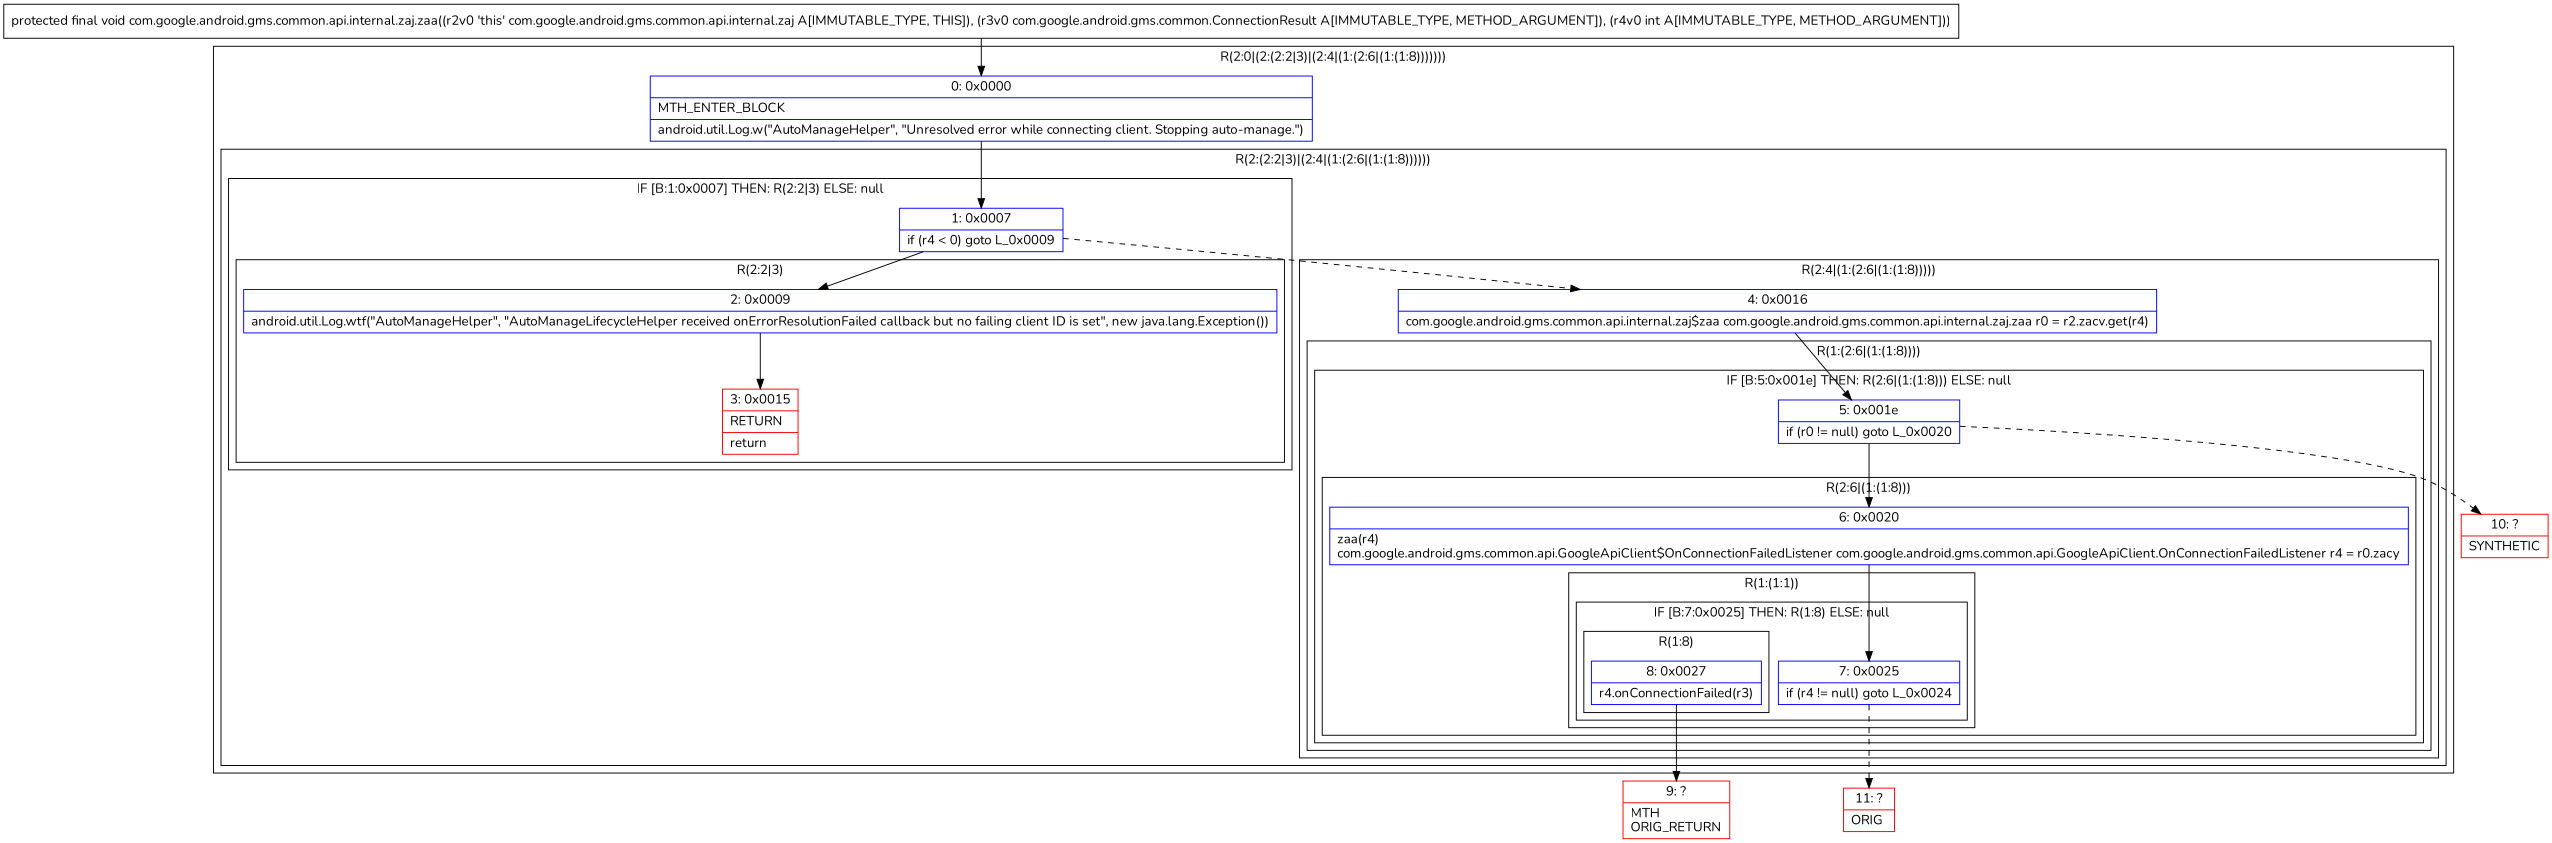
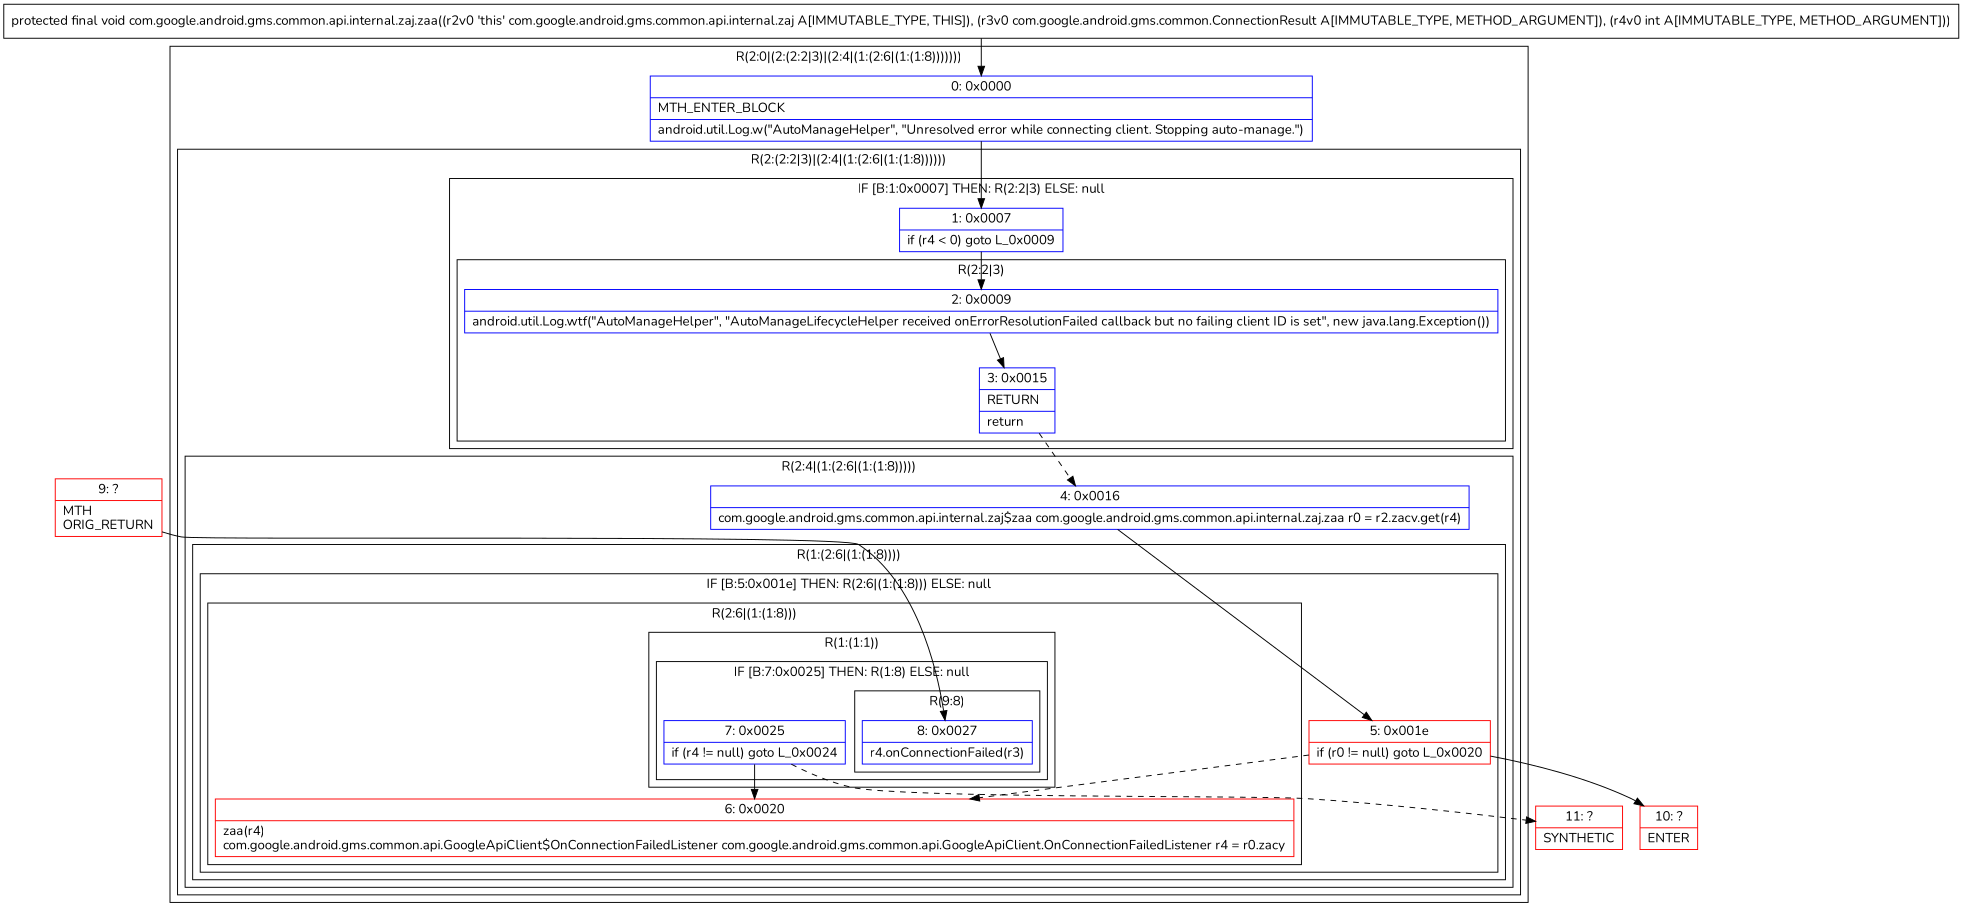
edge "1: 0x0007" -> "4: 0x0016": now "3: 0x0015" -> "4: 0x0016"
node "3: 0x0015": color red -> blue
node "5: 0x001e": color blue -> red
edge "5: 0x001e" -> "10: ?": style dashed -> solid
edge "5: 0x001e" -> "6: 0x0020": style solid -> dashed
node "6: 0x0020": color blue -> red
node "10: ?": text "SYNTHETIC" -> "ENTER"
edge "6: 0x0020" -> "7: 0x0025": reversed
cluster "R(1:8)": label "R(1:8)" -> "R(9:8)"
edge "8: 0x0027" -> "9: ?": reversed
node "11: ?": text "ORIG" -> "SYNTHETIC"
